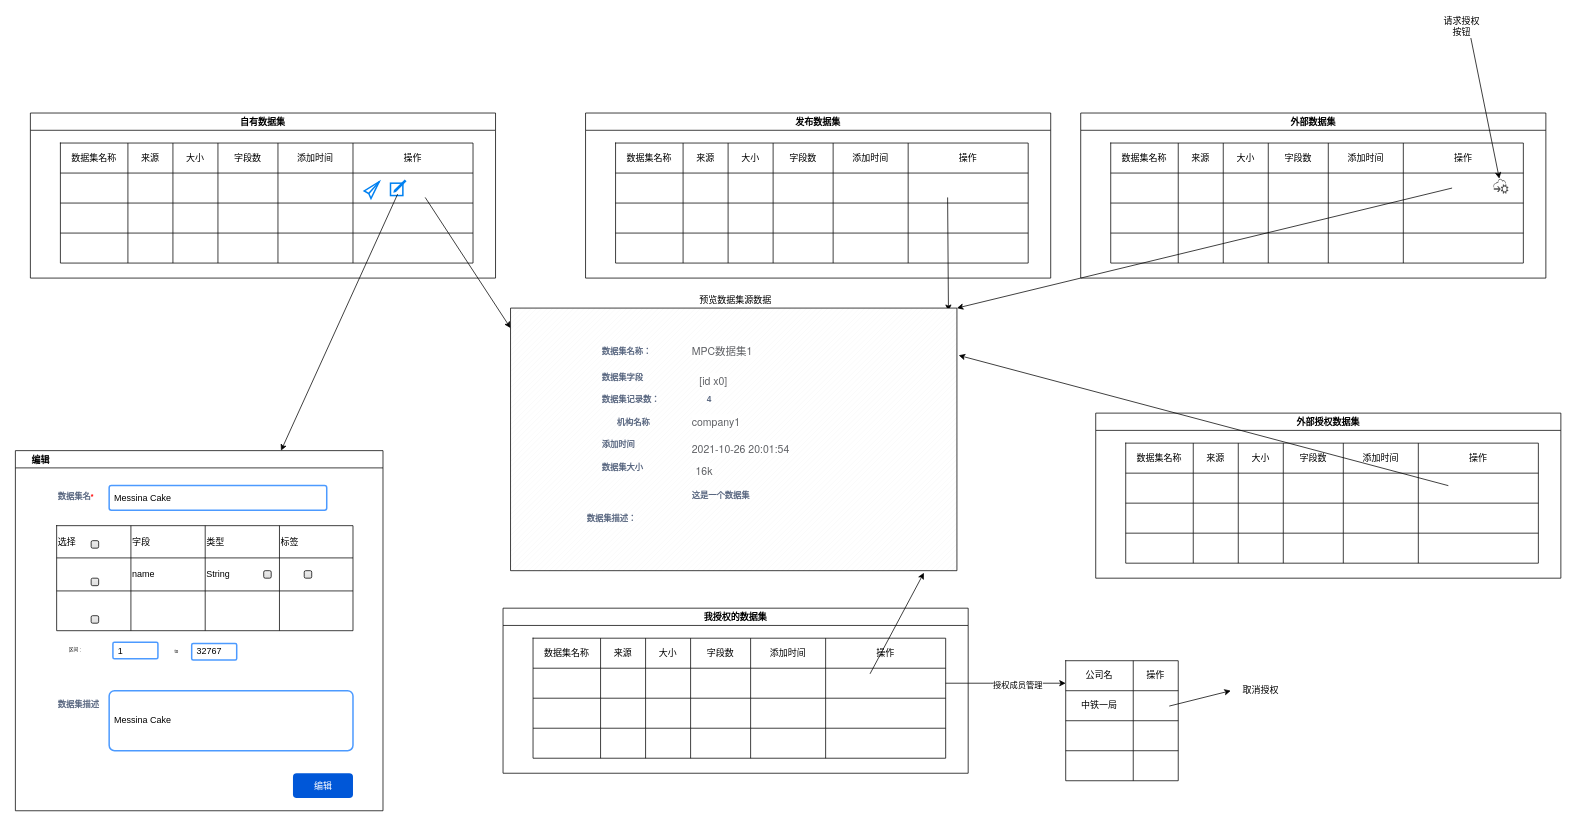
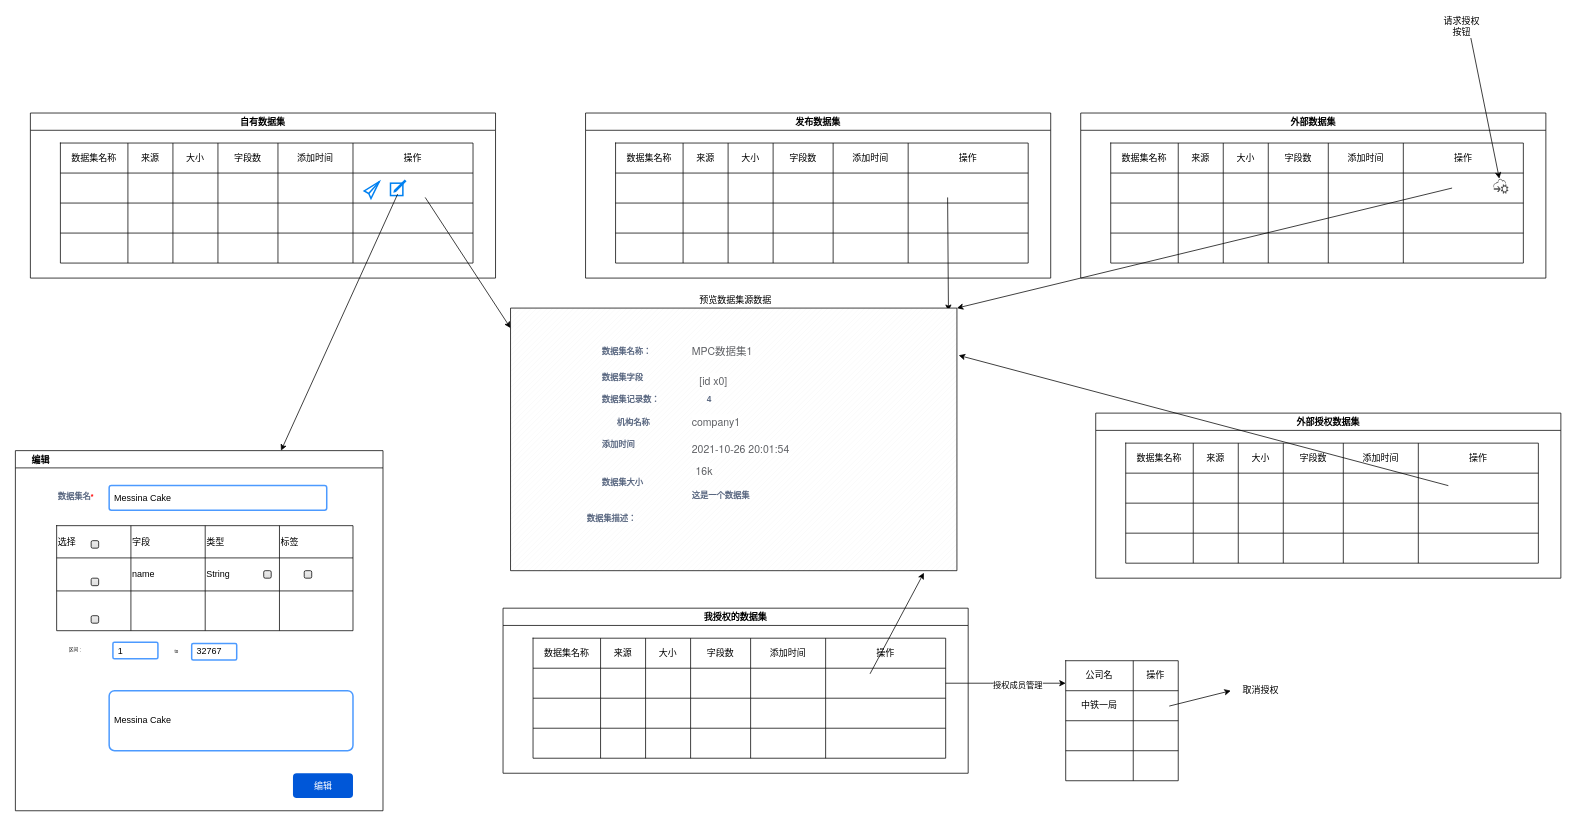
node "数据集大小": moved (630, 467) -> (630, 482)
node "数据集描述": removed
